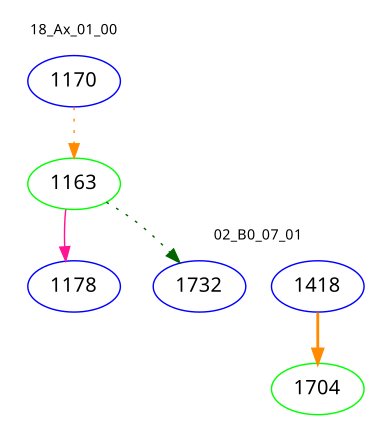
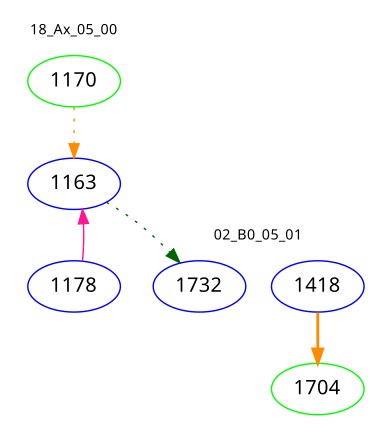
cluster "18_Ax_01_00": label "18_Ax_01_00" -> "18_Ax_05_00"
node "1170": color blue -> green
node "1163": color green -> blue
edge "1163" -> "1178": reversed
cluster "02_B0_07_01": label "02_B0_07_01" -> "02_B0_05_01"
